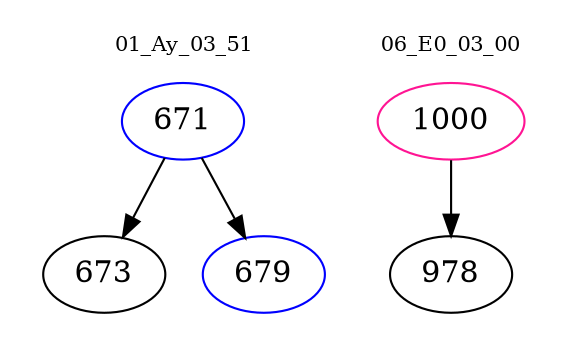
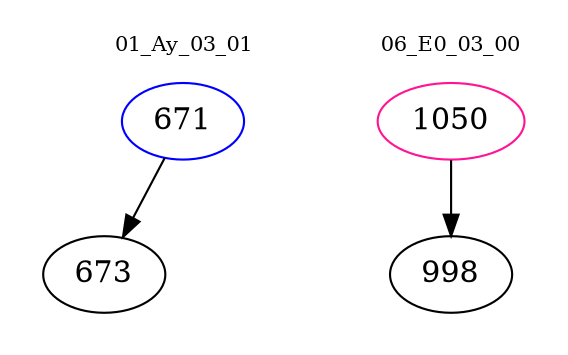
cluster "01_Ay_03_51": label "01_Ay_03_51" -> "01_Ay_03_01"
node "1000": label "1000" -> "1050"
node "679": removed
node "978": label "978" -> "998"
